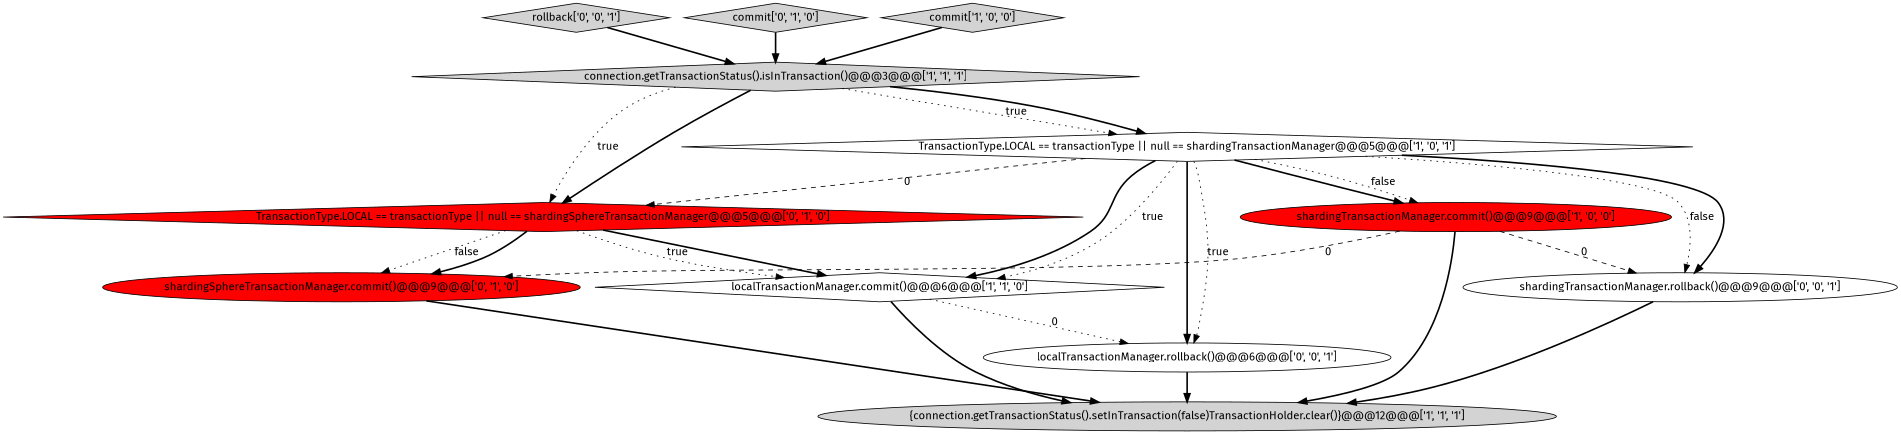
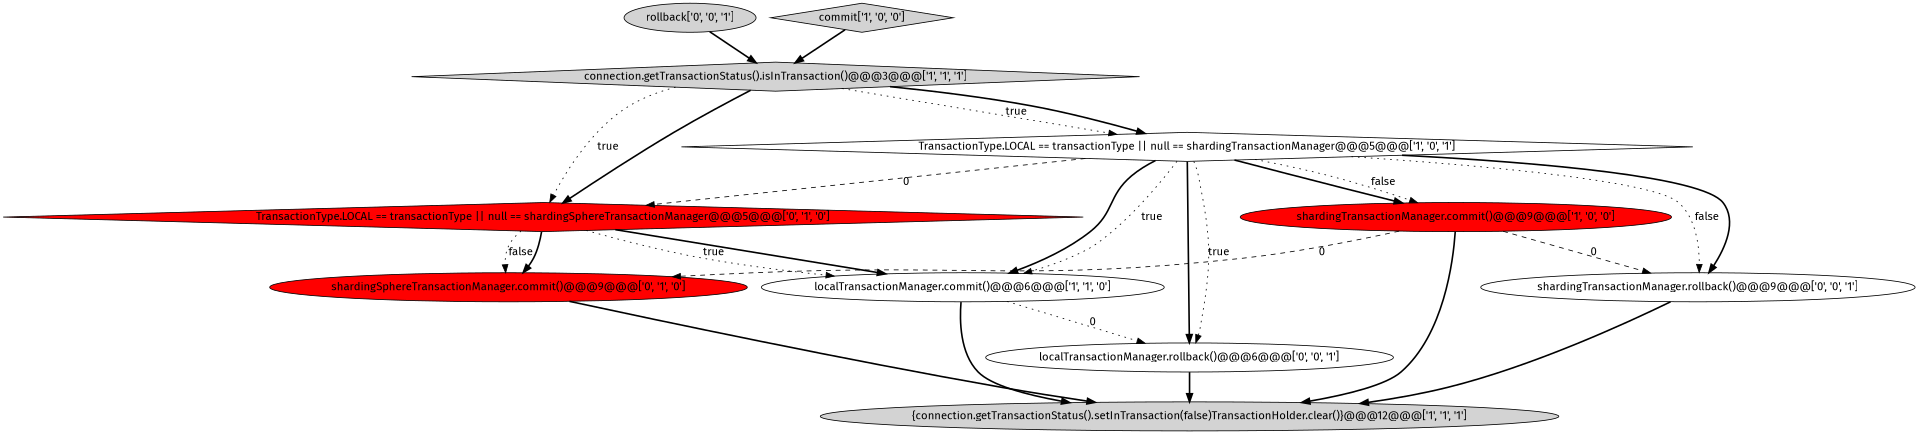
node "rollback['0', '0', '1']": shape diamond -> ellipse
node "commit['0', '1', '0']": removed
node "localTransactionManager.commit()@@@6@@@['1', '1', '0']": shape diamond -> ellipse
